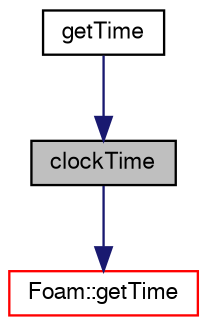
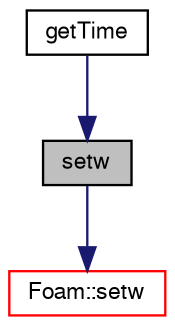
node "clockTime": label "clockTime" -> "setw"
node "Foam::getTime": label "Foam::getTime" -> "Foam::setw"
